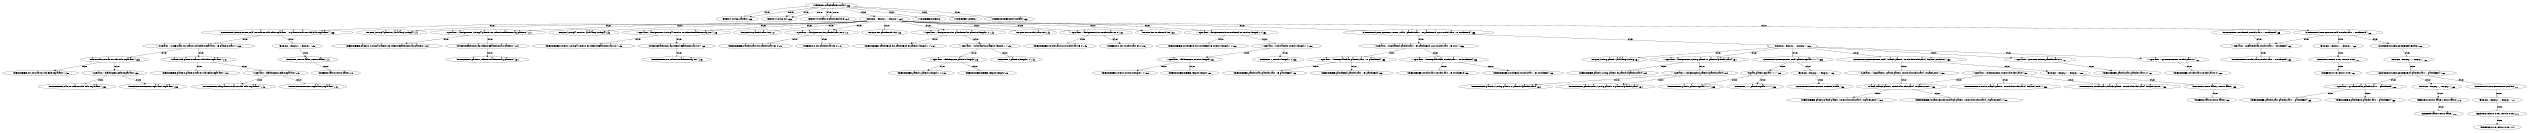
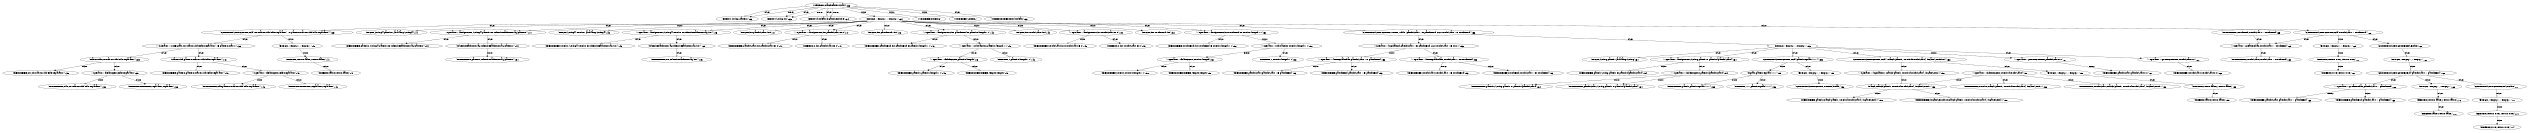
edge "(<operator>.subtraction,strDirs.length - 1)" -> "(<operator>.fieldAccess,strDirs.length)": label "AST: " -> "DDG: "
edge "(<operator>.lessEqualsThan,strIdxStart <= strIdxEnd)" -> "(IDENTIFIER,strIdxStart,strIdxStart <= strIdxEnd)": label "AST: " -> "DDG: "
edge "(<operator>.postIncrement,patIdxStart++)" -> "(IDENTIFIER,patIdxStart,patIdxStart++)": label "AST: " -> "DDG: "
edge "(<operator>.greaterThan,patIdxStart > patIdxEnd)" -> "(IDENTIFIER,patIdxStart,patIdxStart > patIdxEnd)": label "AST: " -> "DDG: "
